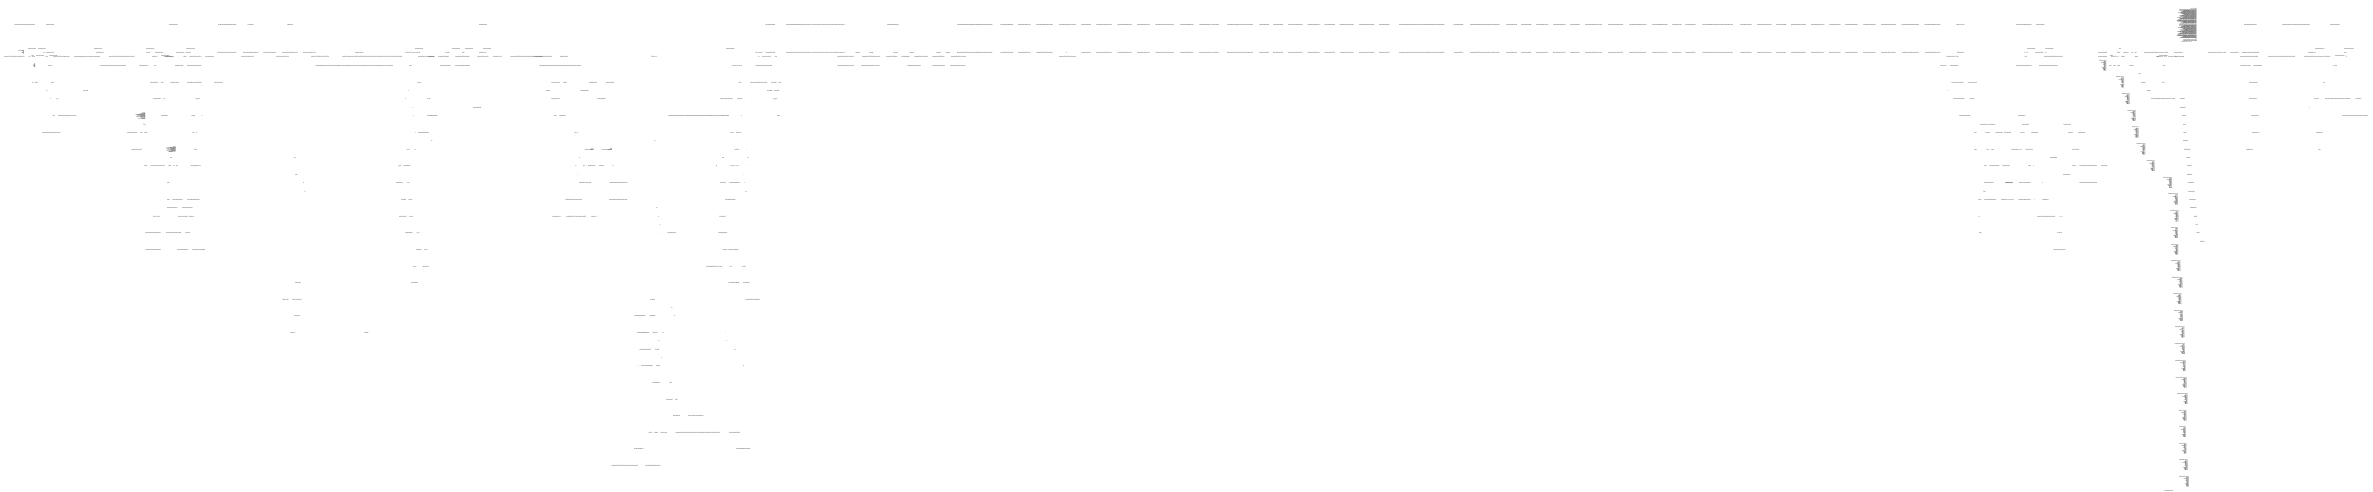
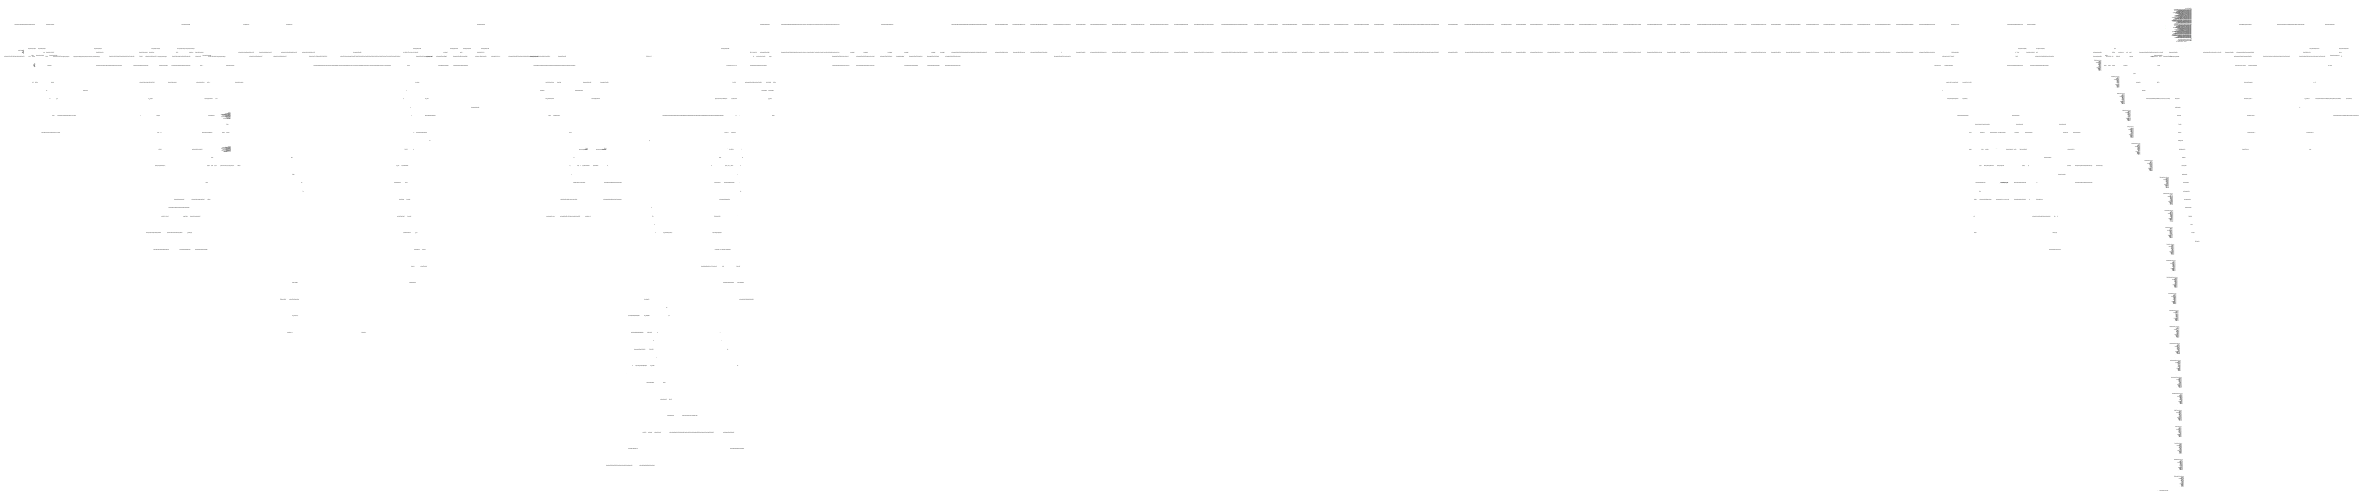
node "_changes = changes": added
